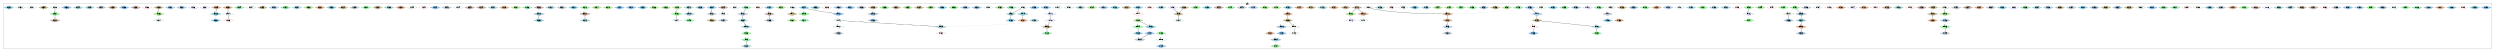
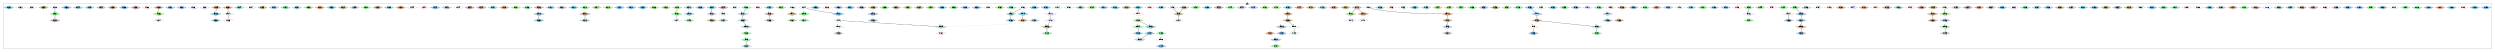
node "TV5119": fillcolor skyblue -> white
